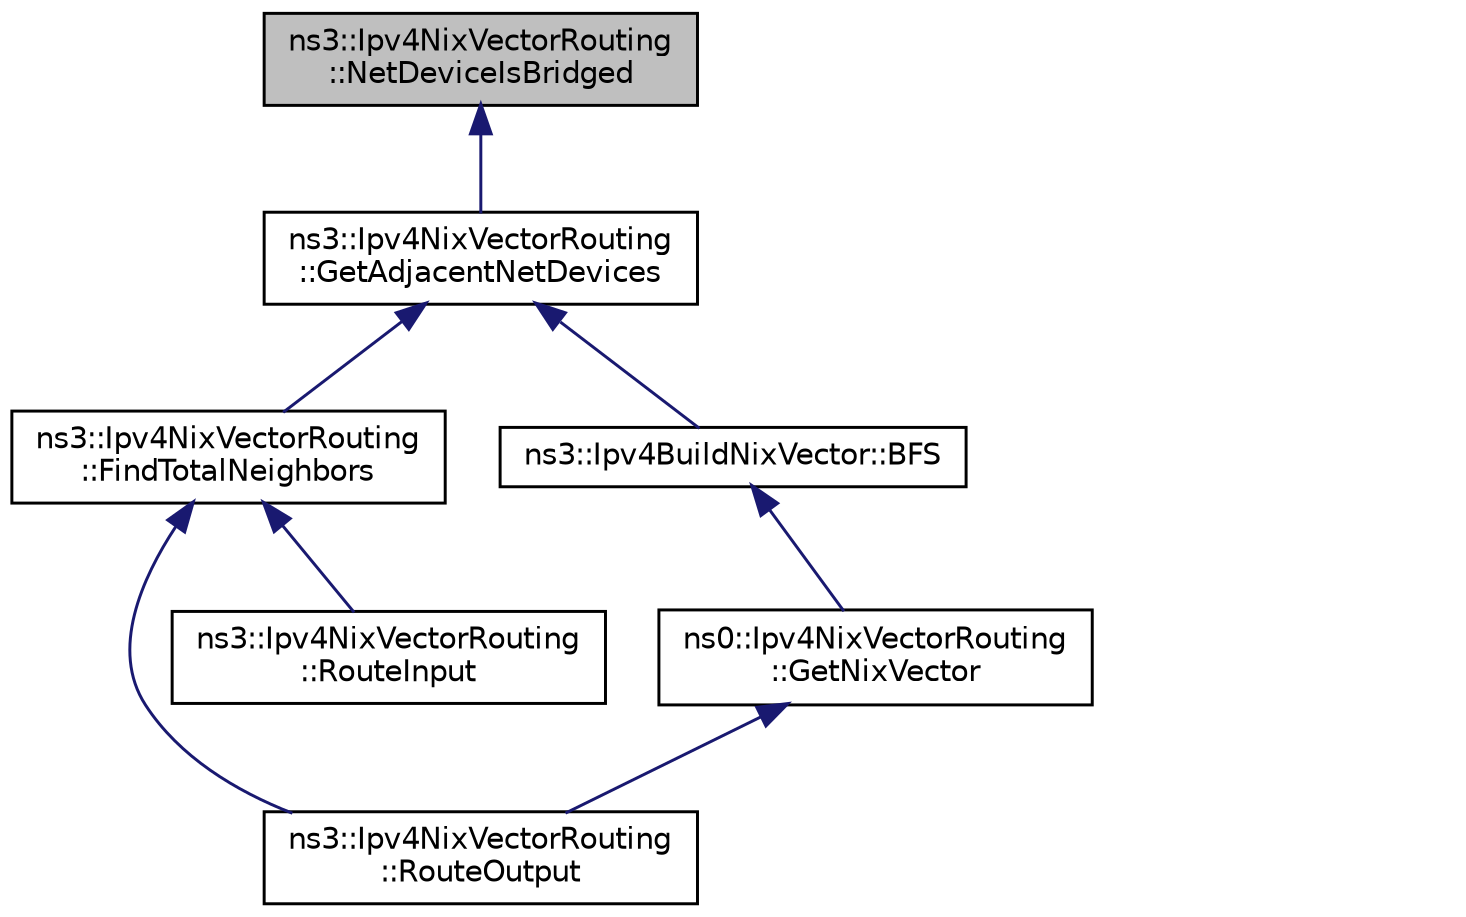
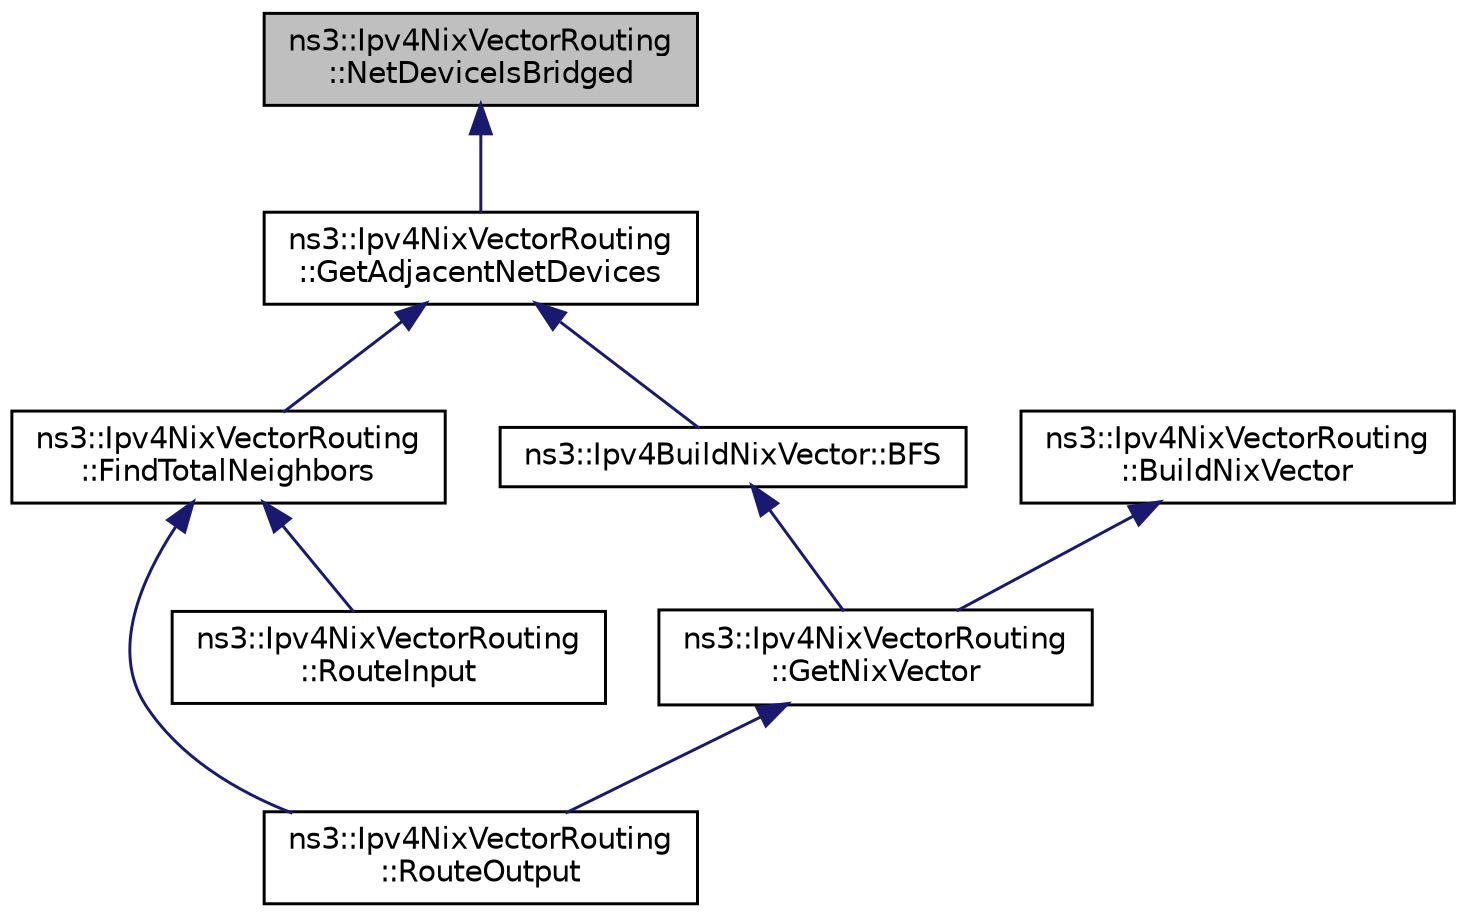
node "ns3::Ipv4NixVectorRouting ::BuildNixVector": added
node "ns0::Ipv4NixVectorRouting ::GetNixVector": label "ns0::Ipv4NixVectorRouting ::GetNixVector" -> "ns3::Ipv4NixVectorRouting ::GetNixVector"
